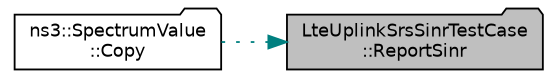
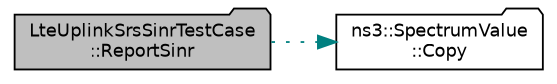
edge "ns3::SpectrumValue ::Copy" -> "LteUplinkSrsSinrTestCase ::ReportSinr": reversed
